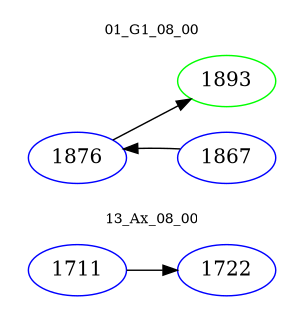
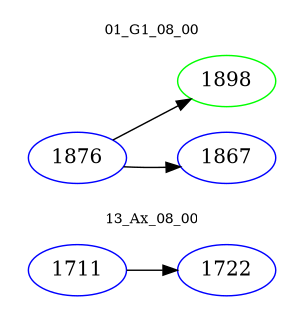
node "1893": label "1893" -> "1898"
edge "1867" -> "1876": reversed
